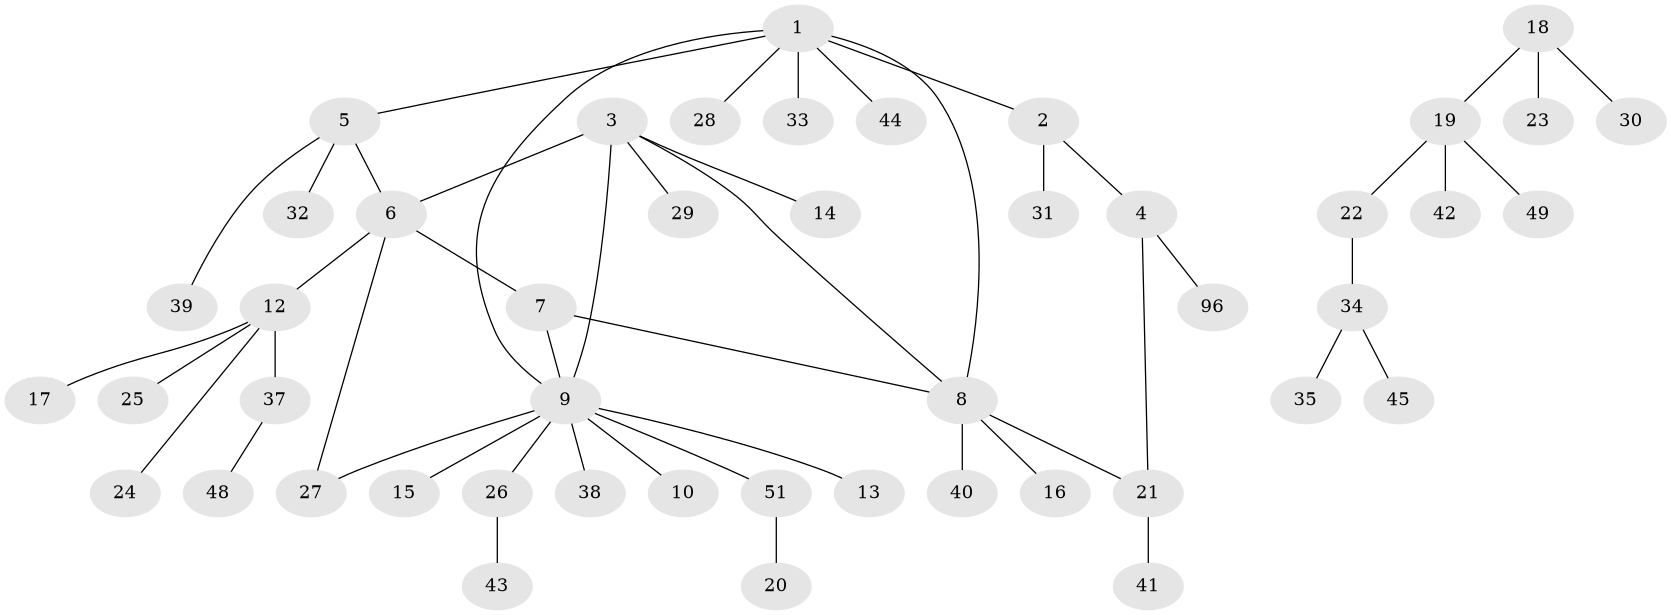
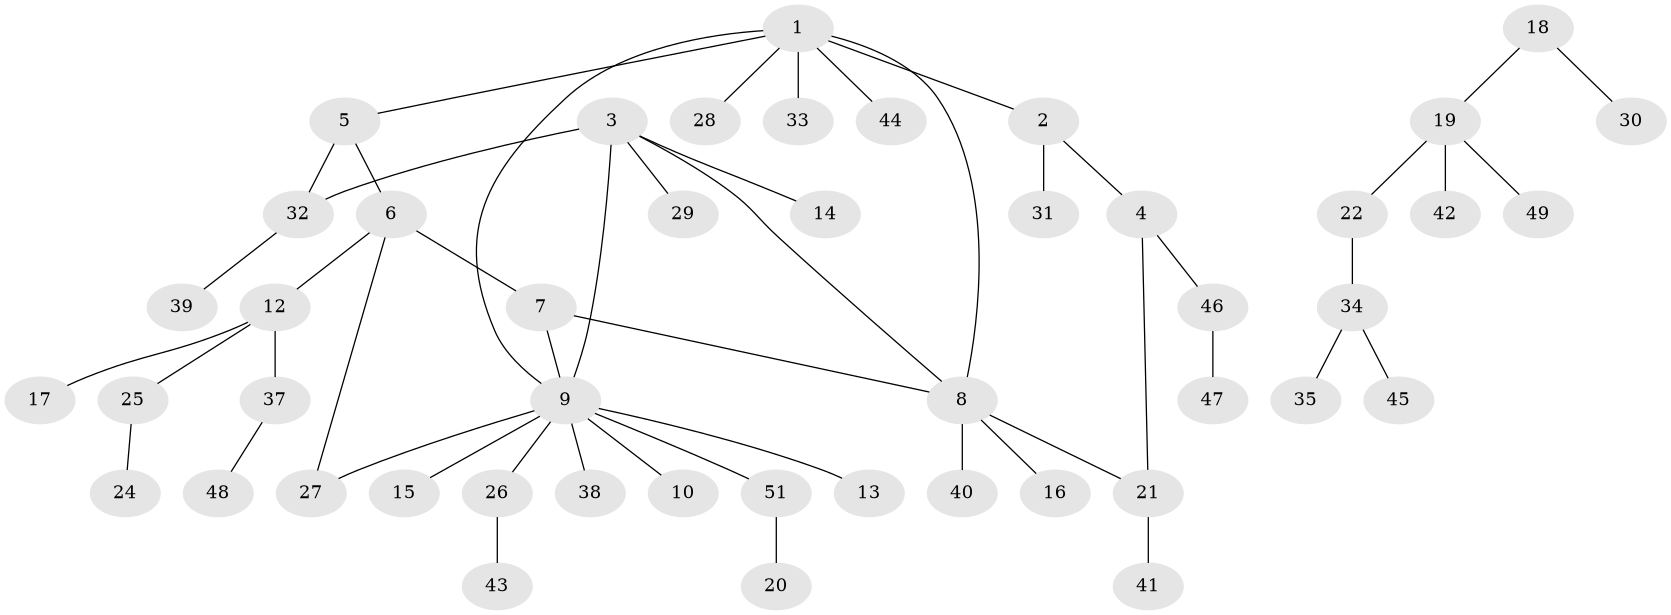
node "23": removed
edge "3" -- "6": now "3" -- "32"
edge "5" -- "39": now "32" -- "39"
node "96": label "96" -> "46"
edge "12" -- "24": now "25" -- "24"
node "47": added
